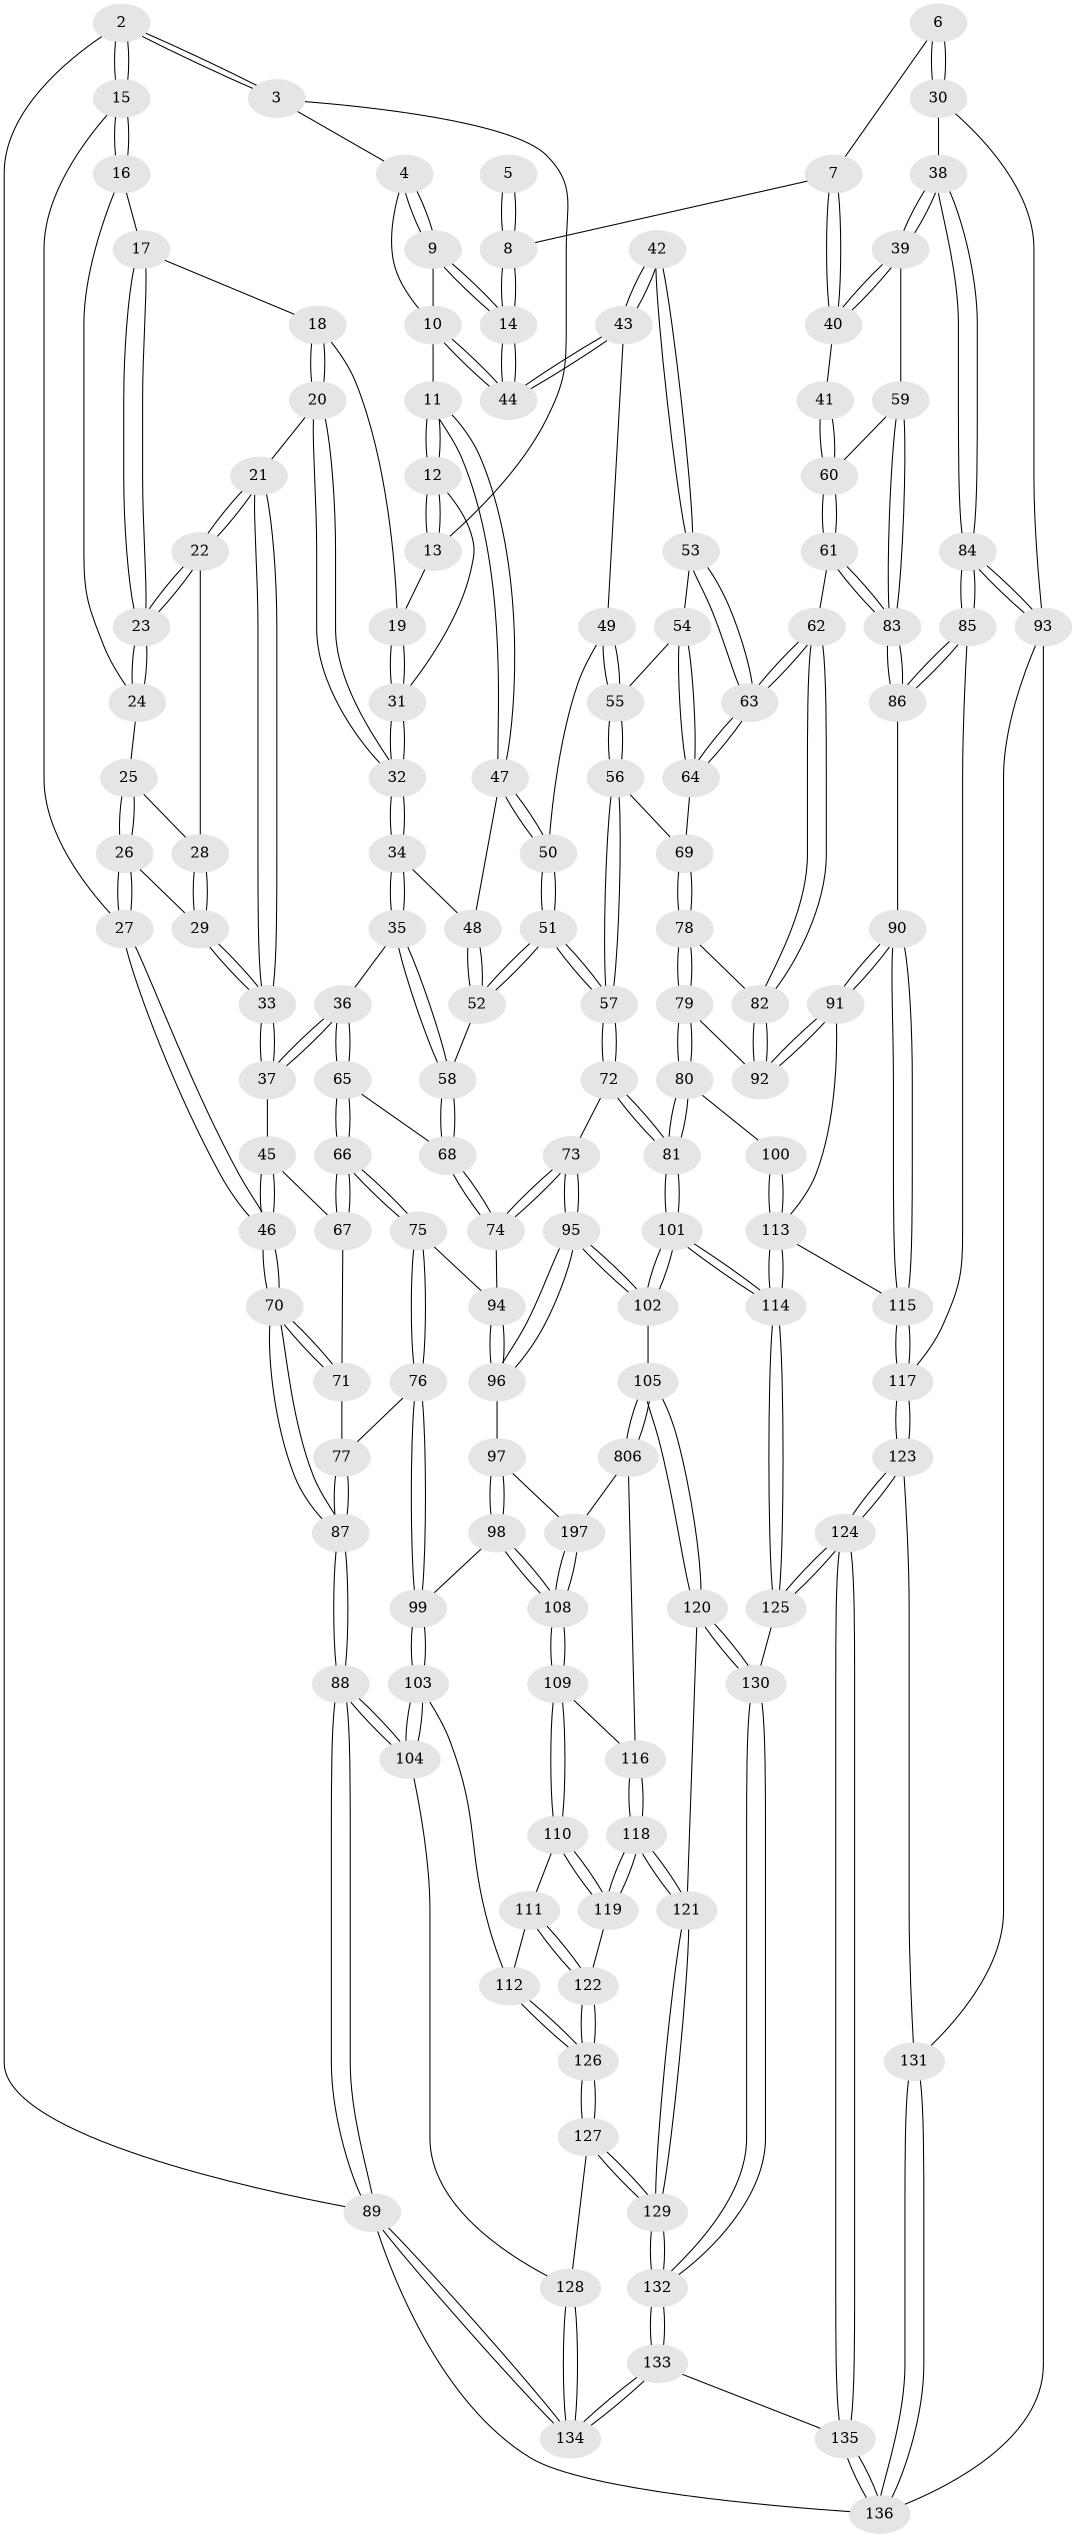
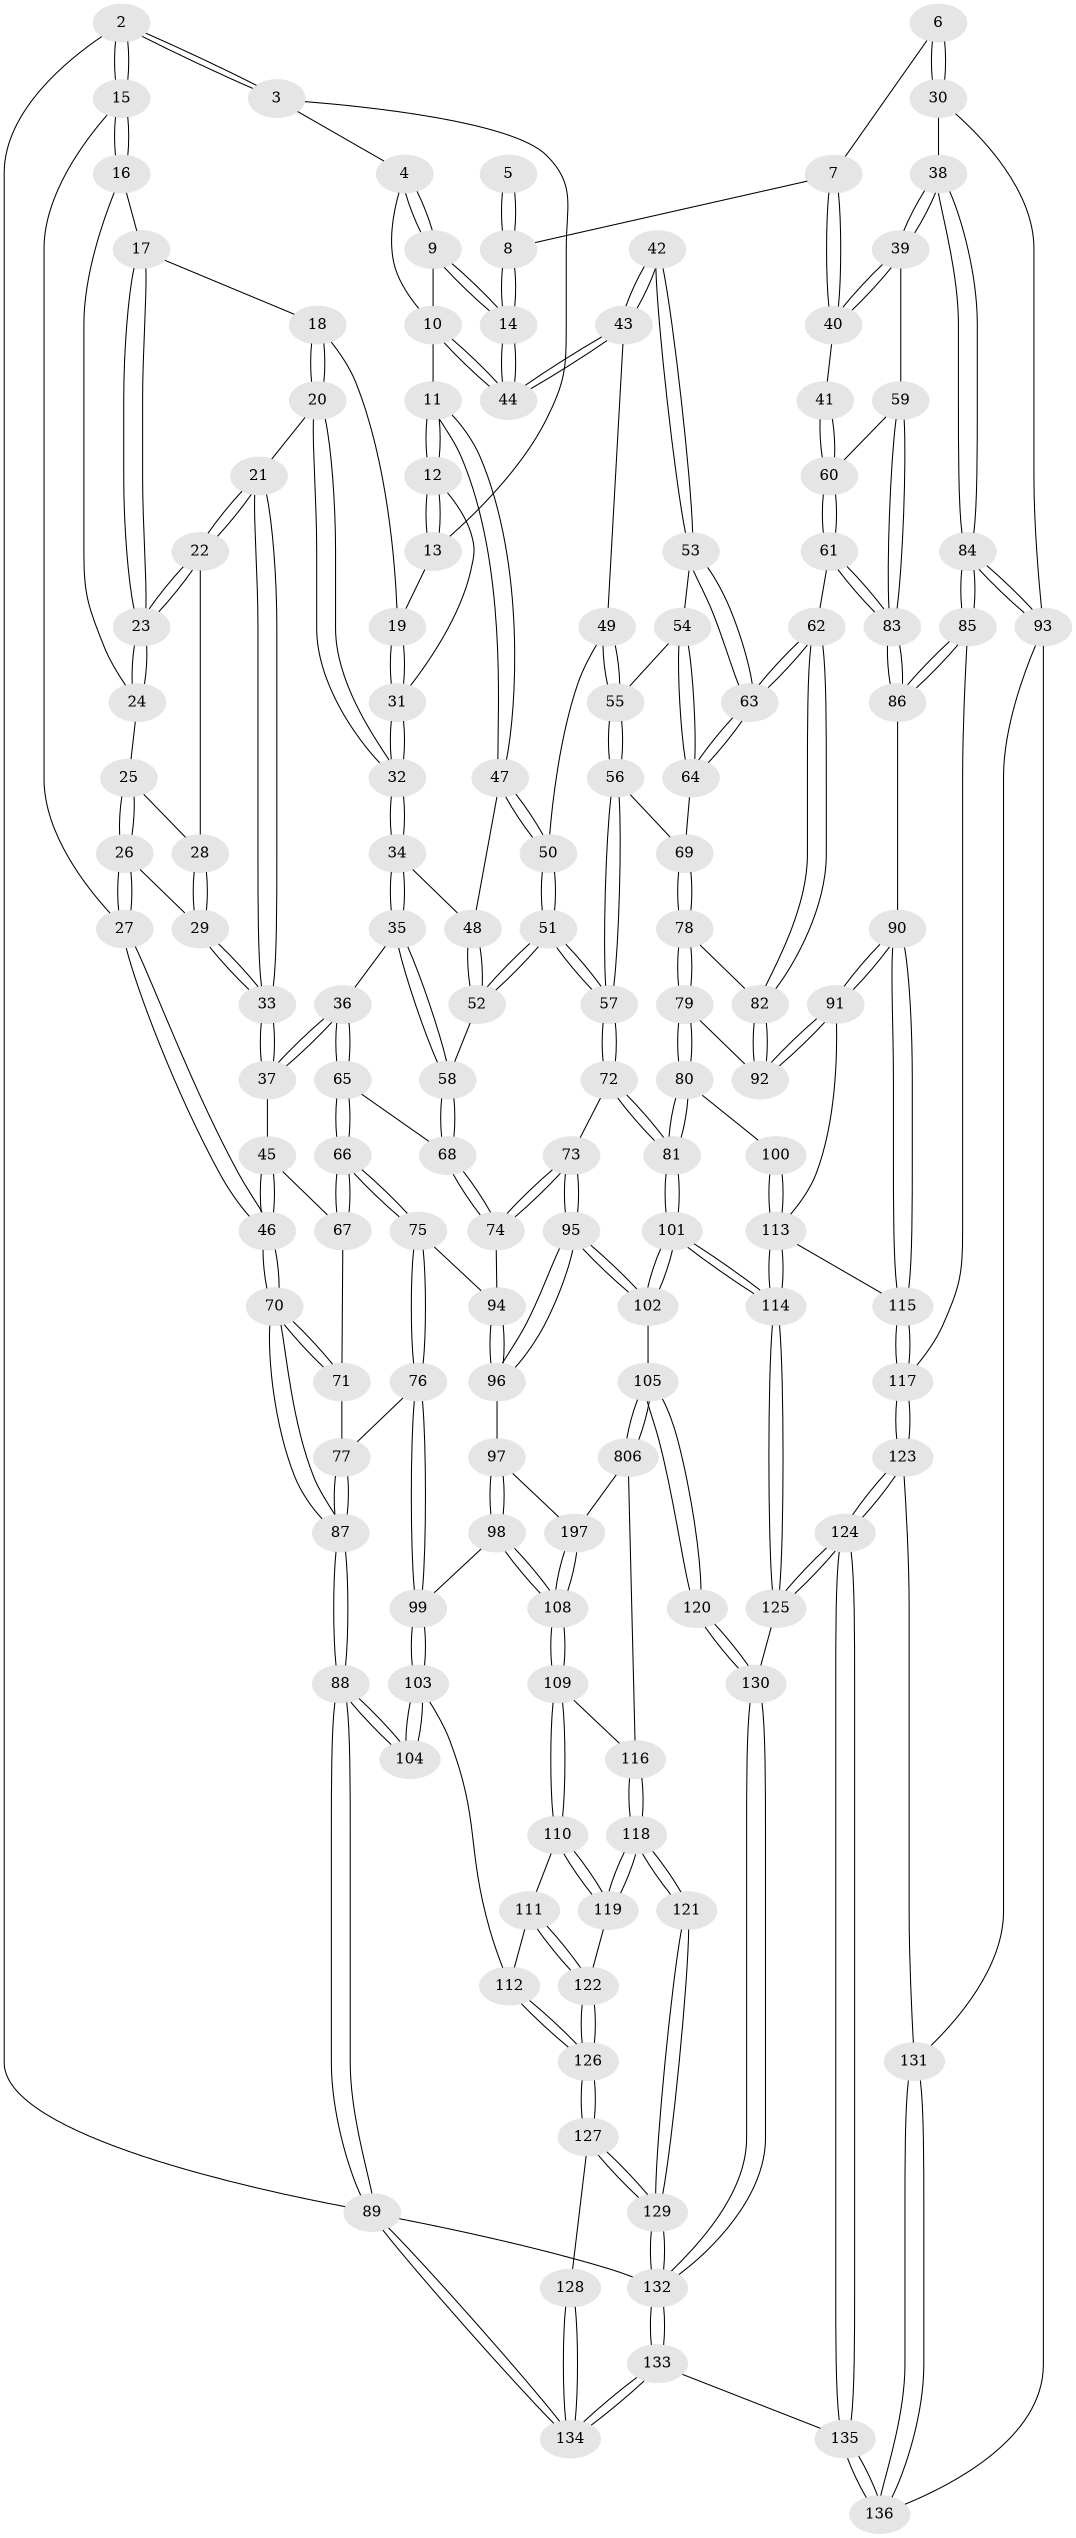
edge "120" -- "121": removed
edge "104" -- "128": removed
edge "89" -- "136": now "89" -- "132"
